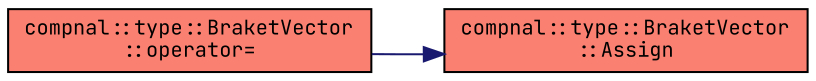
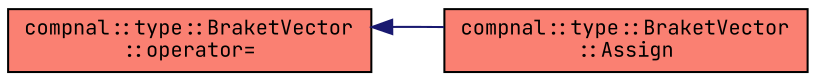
edge "compnal::type::BraketVector ::operator=" -> "compnal::type::BraketVector ::Assign": reversed
